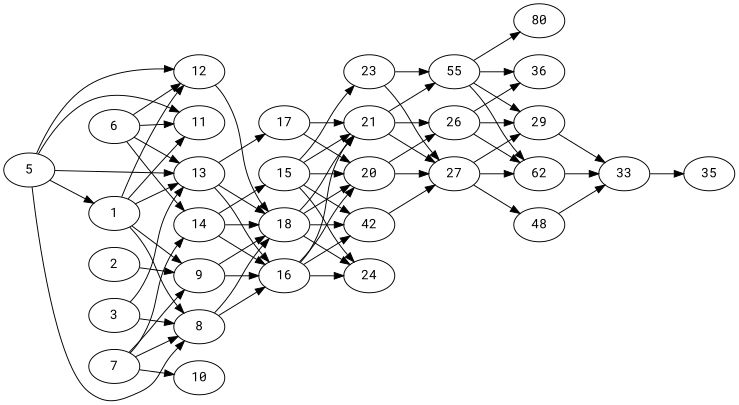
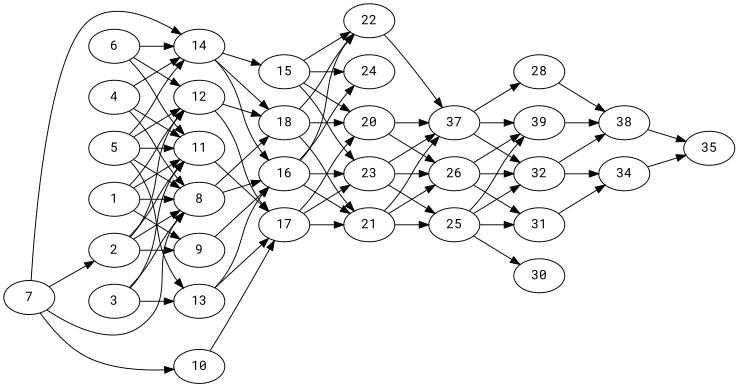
node "80": label "80" -> "30"
node "55": label "55" -> "25"
node "36": label "36" -> "31"
node "4": added
node "29": label "29" -> "39"
edge "6" -> "13": removed
edge "15" -> "21": removed
edge "12" -> "17": added
edge "23" -> "26": added
node "27": label "27" -> "37"
node "62": label "62" -> "32"
node "33": label "33" -> "38"
node "34": added
edge "11" -> "17": added
edge "2" -> "12": added
edge "5" -> "1": now "5" -> "14"
edge "1" -> "13": removed
edge "13" -> "18": removed
edge "17" -> "23": added
edge "2" -> "11": added
edge "16" -> "20": now "16" -> "23"
node "42": label "42" -> "22"
node "48": label "48" -> "28"
edge "2" -> "8": added
edge "3" -> "11": added
edge "18" -> "24": removed
edge "9" -> "18": removed
edge "10" -> "17": added
edge "7" -> "9": now "7" -> "2"
